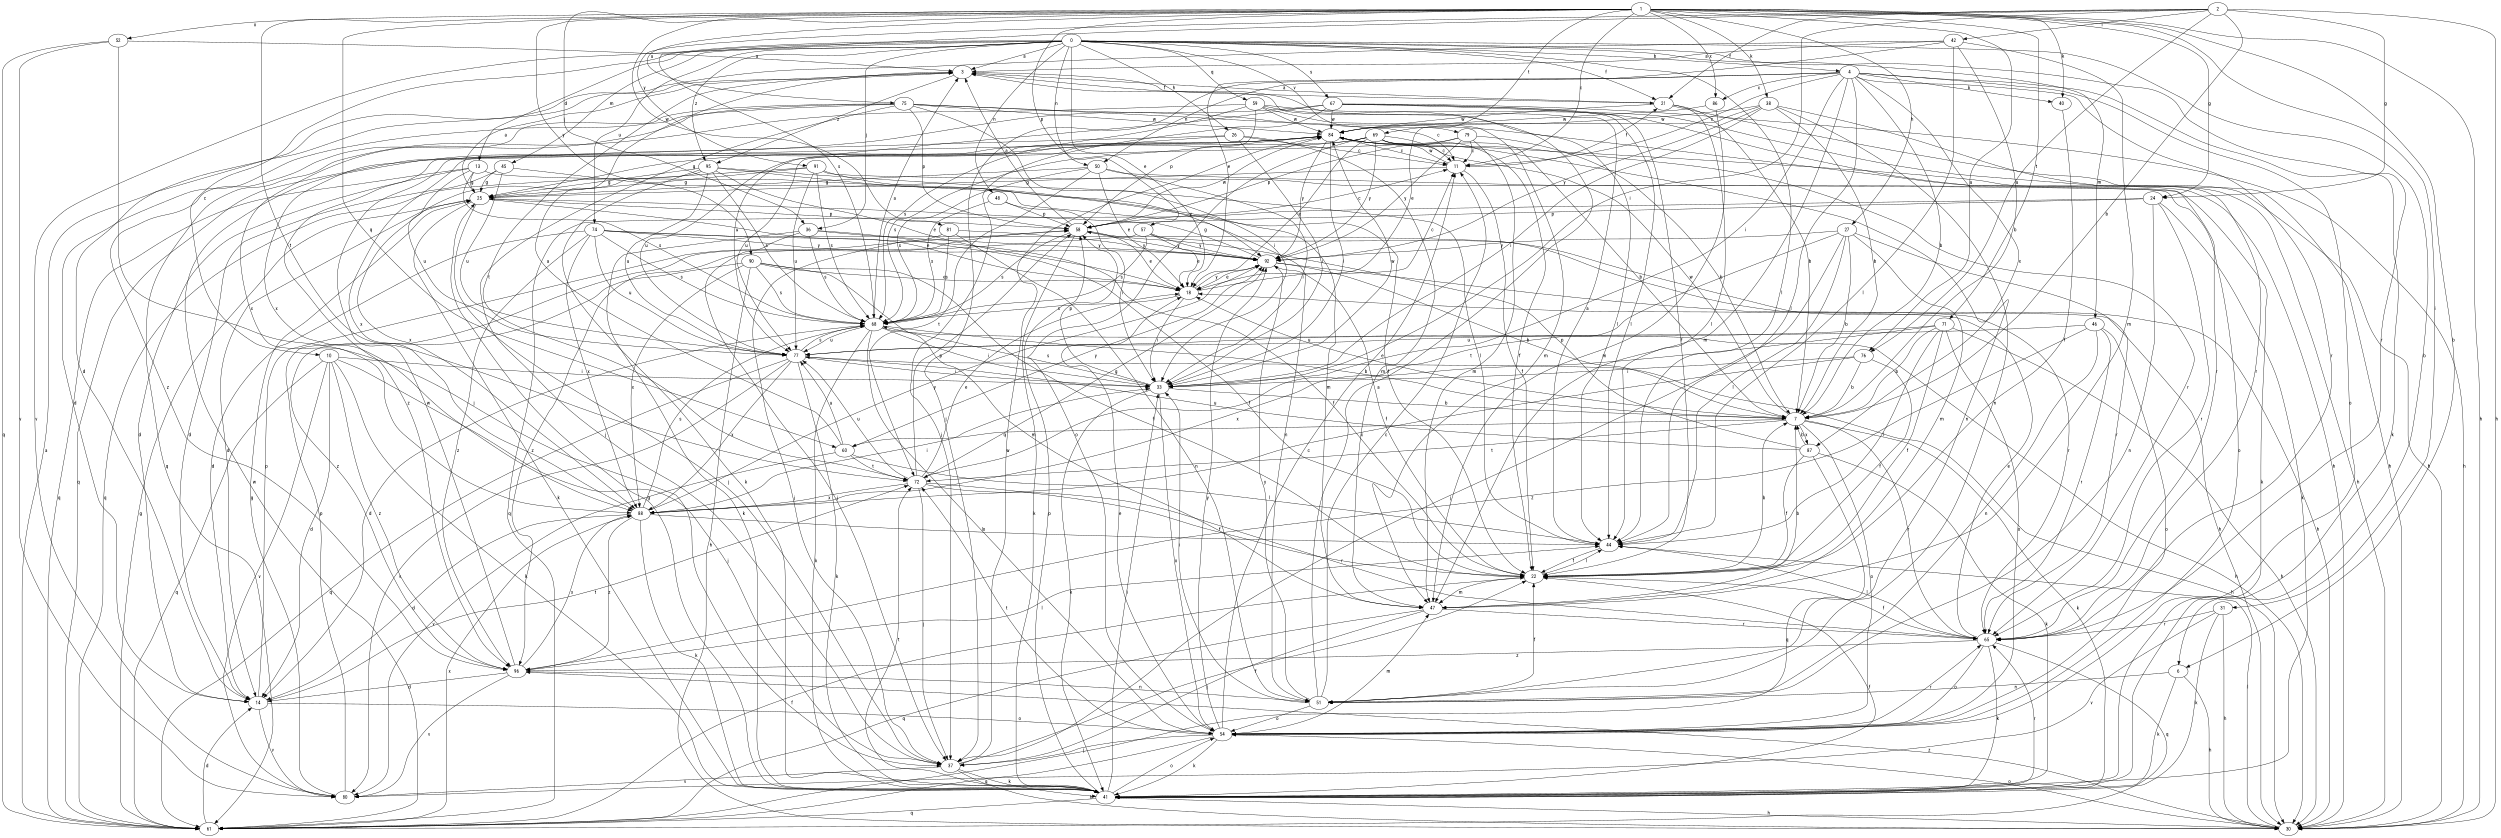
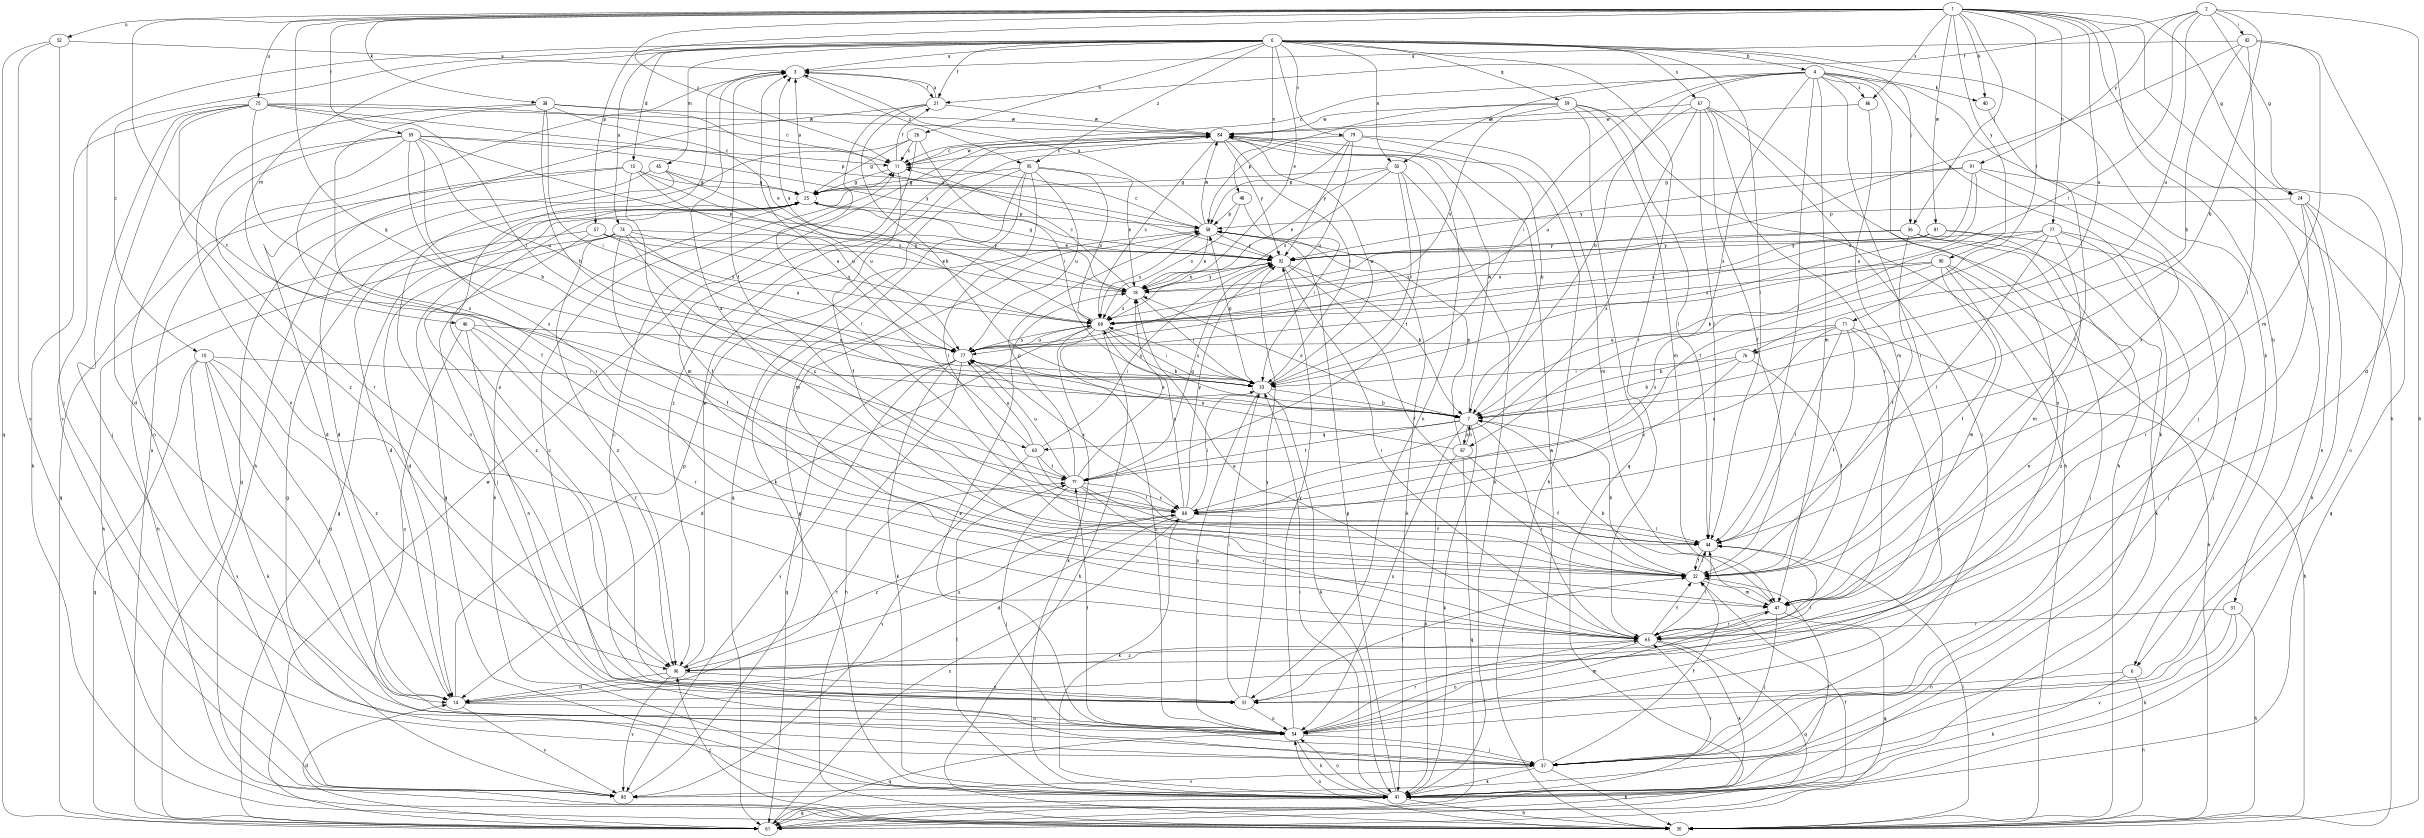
edge "2" -> "68": removed, label "s"
